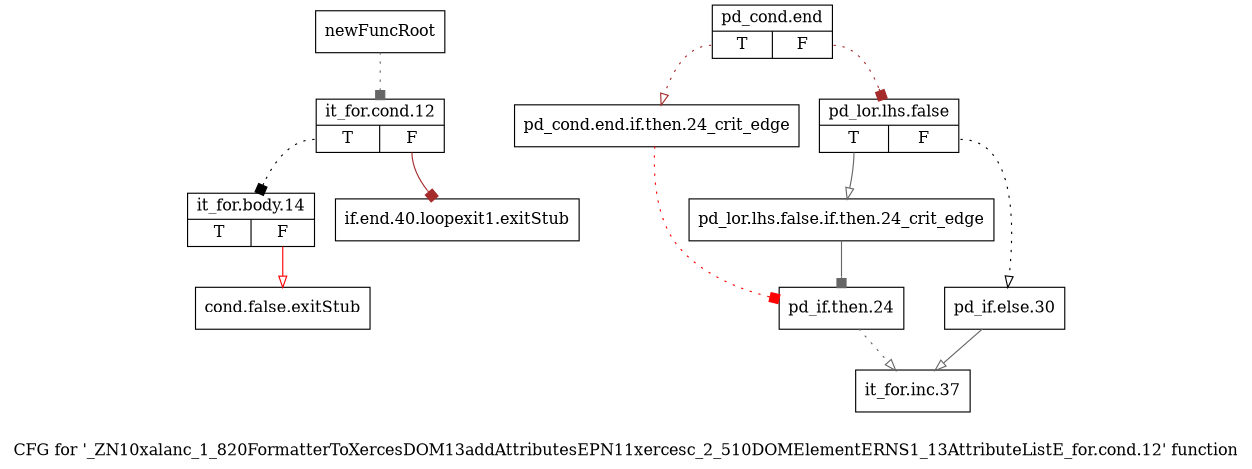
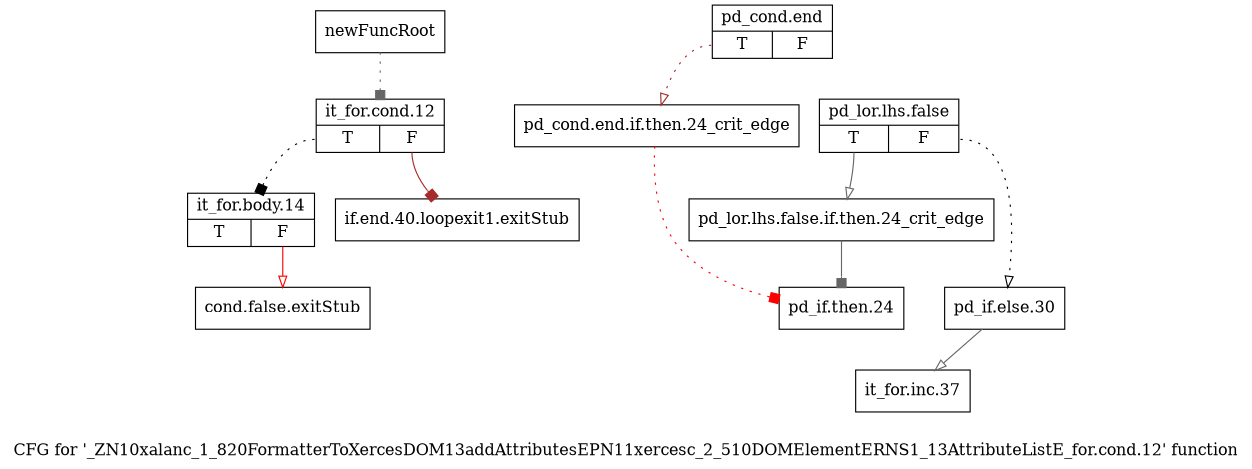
edge "pd_cond.end" -> "pd_lor.lhs.false": removed
edge "pd_if.then.24" -> "it_for.inc.37": removed
